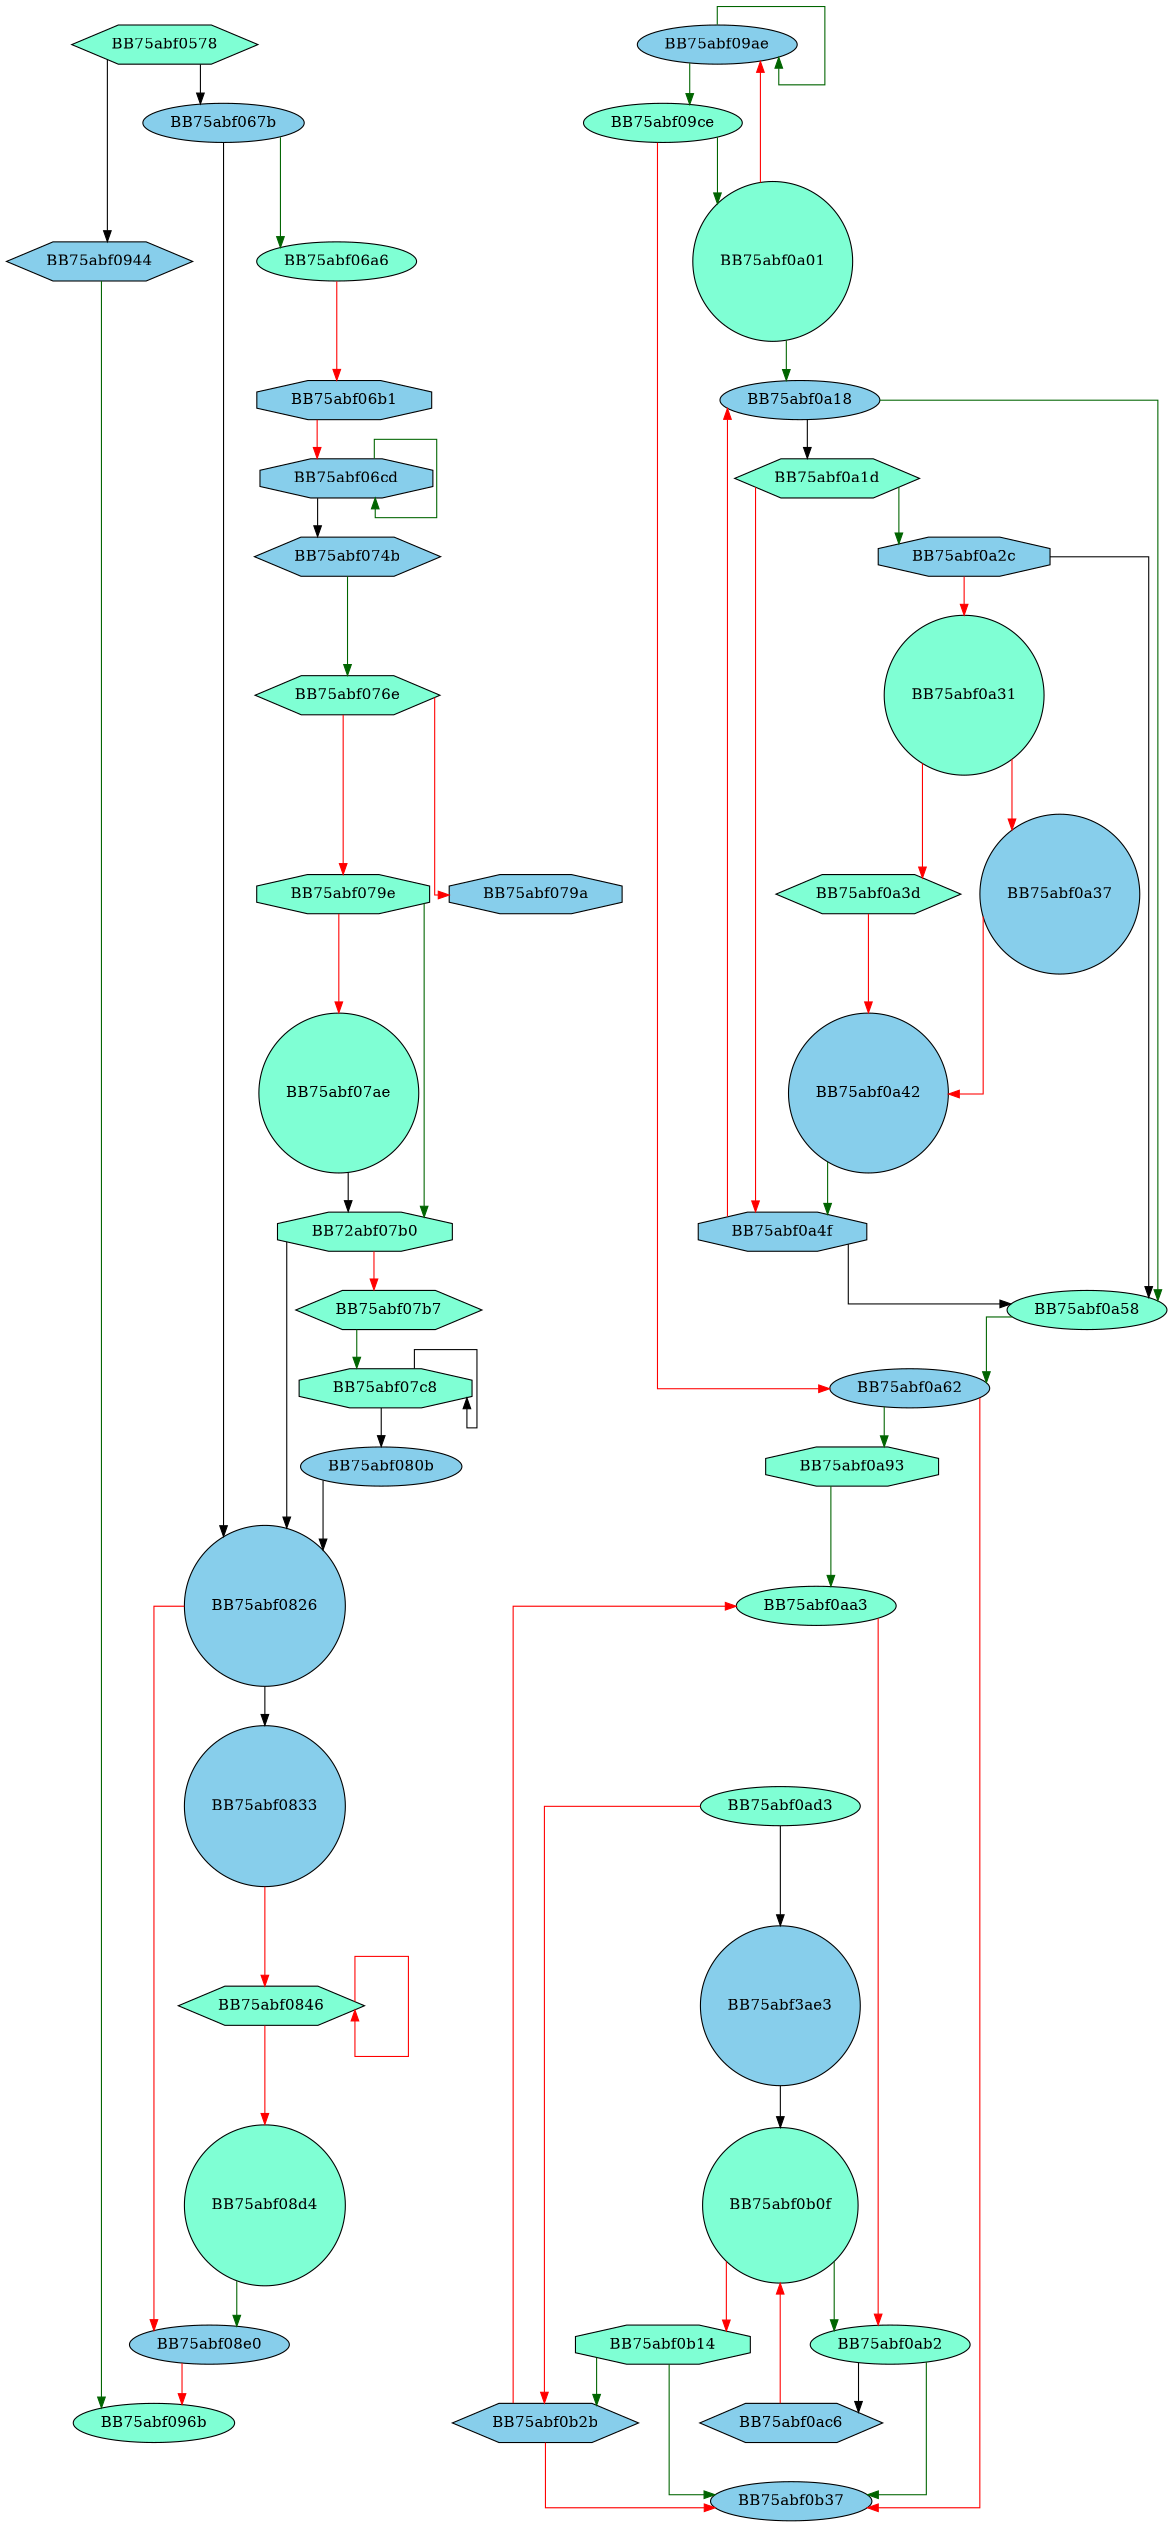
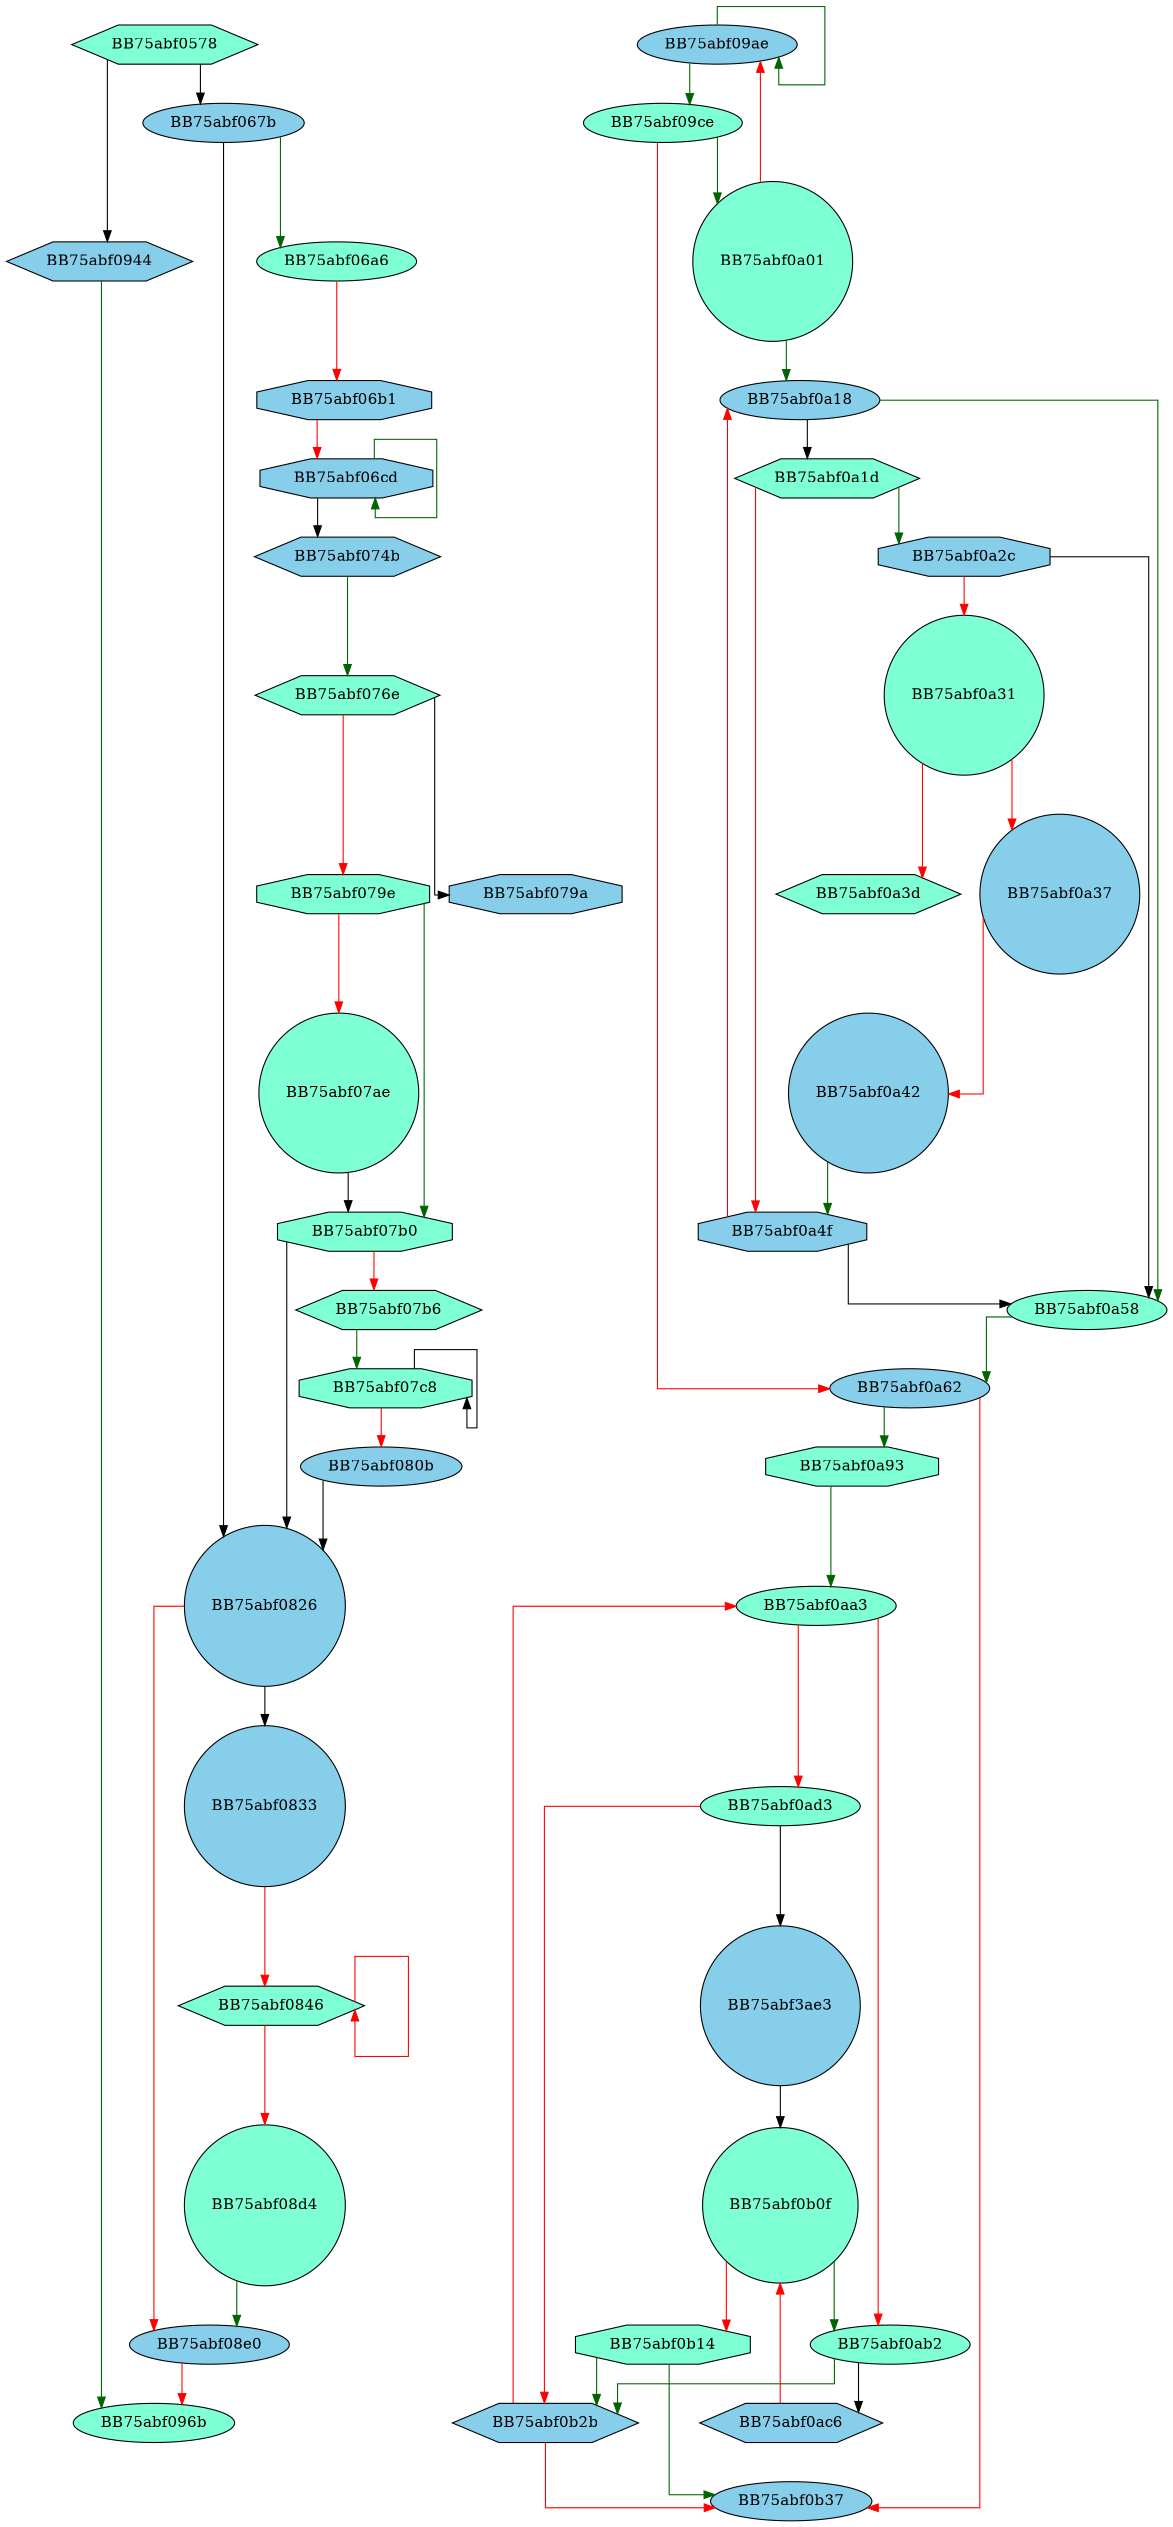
edge "BB75abf076e" -> "BB75abf079a": color red -> black
edge "BB75abf0a3d" -> "BB75abf0a42": removed
node "BB72abf07b0": label "BB72abf07b0" -> "BB75abf07b0"
node "BB75abf07b7": label "BB75abf07b7" -> "BB75abf07b6"
edge "BB75abf07c8" -> "BB75abf080b": color black -> red
edge "BB75abf0aa3" -> "BB75abf0ad3": added
edge "BB75abf0ab2" -> "BB75abf0b37": now "BB75abf0ab2" -> "BB75abf0b2b"
